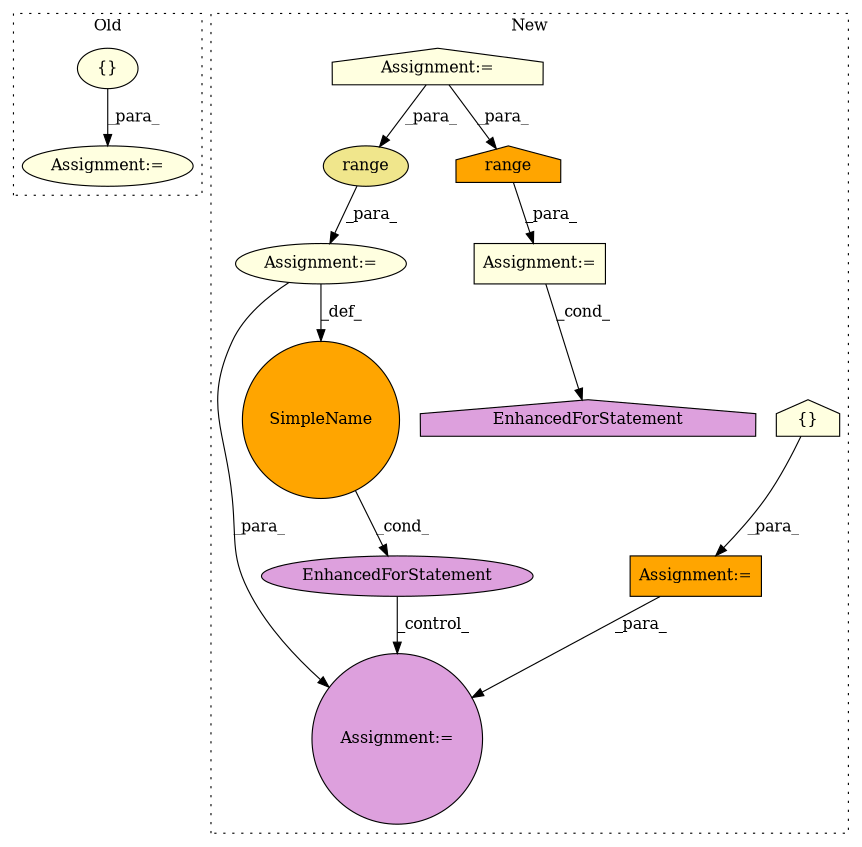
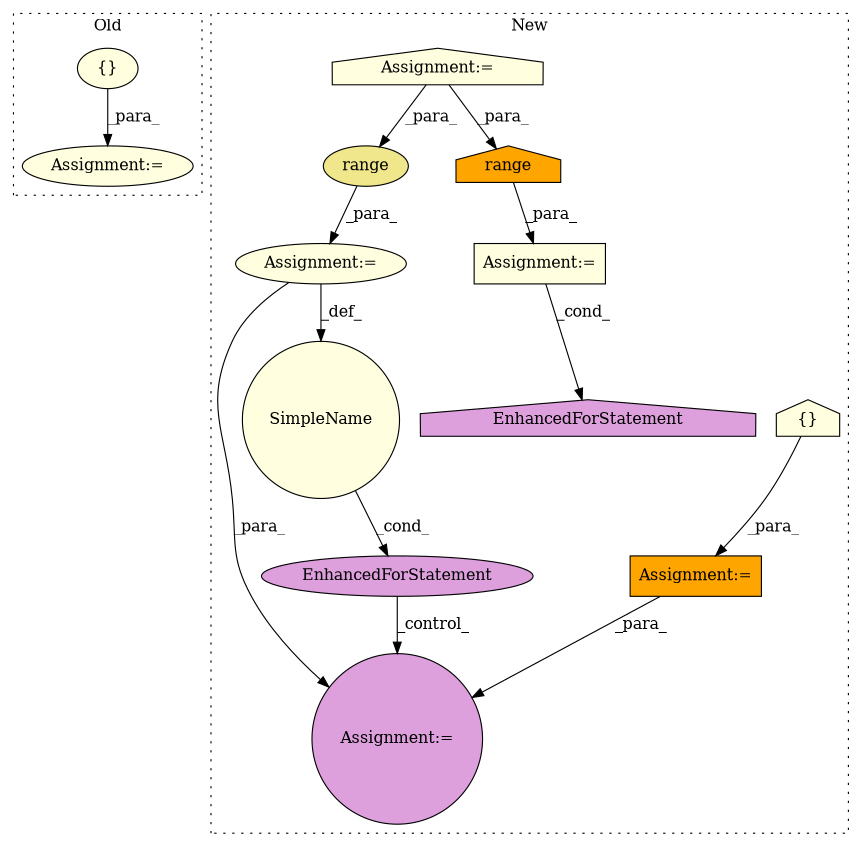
node "SimpleName": fillcolor orange -> lightyellow
